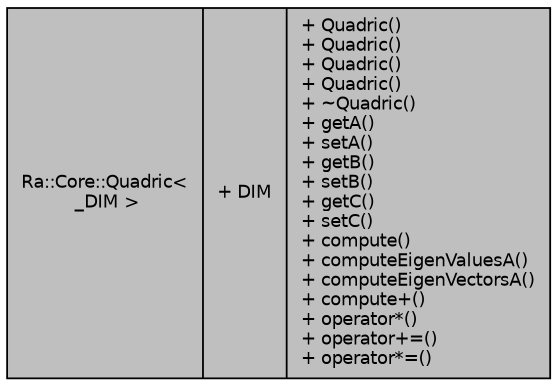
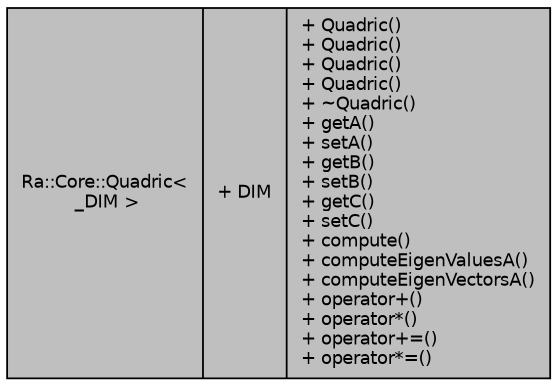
node "Ra::Core::Quadric<": text "+ compute+()" -> "+ operator+()"
